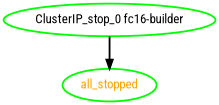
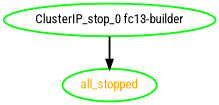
node "ClusterIP_stop_0 fc16-builder": label "ClusterIP_stop_0 fc16-builder" -> "ClusterIP_stop_0 fc13-builder"
